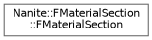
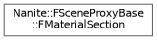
node "Nanite::FMaterialSection ::FMaterialSection": label "Nanite::FMaterialSection ::FMaterialSection" -> "Nanite::FSceneProxyBase ::FMaterialSection"
